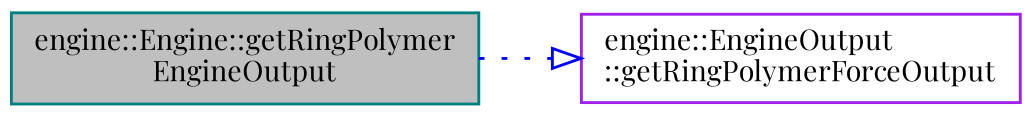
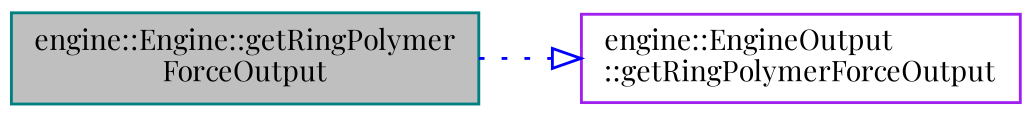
node "engine::Engine::getRingPolymer EngineOutput": label "engine::Engine::getRingPolymer EngineOutput" -> "engine::Engine::getRingPolymer ForceOutput"
